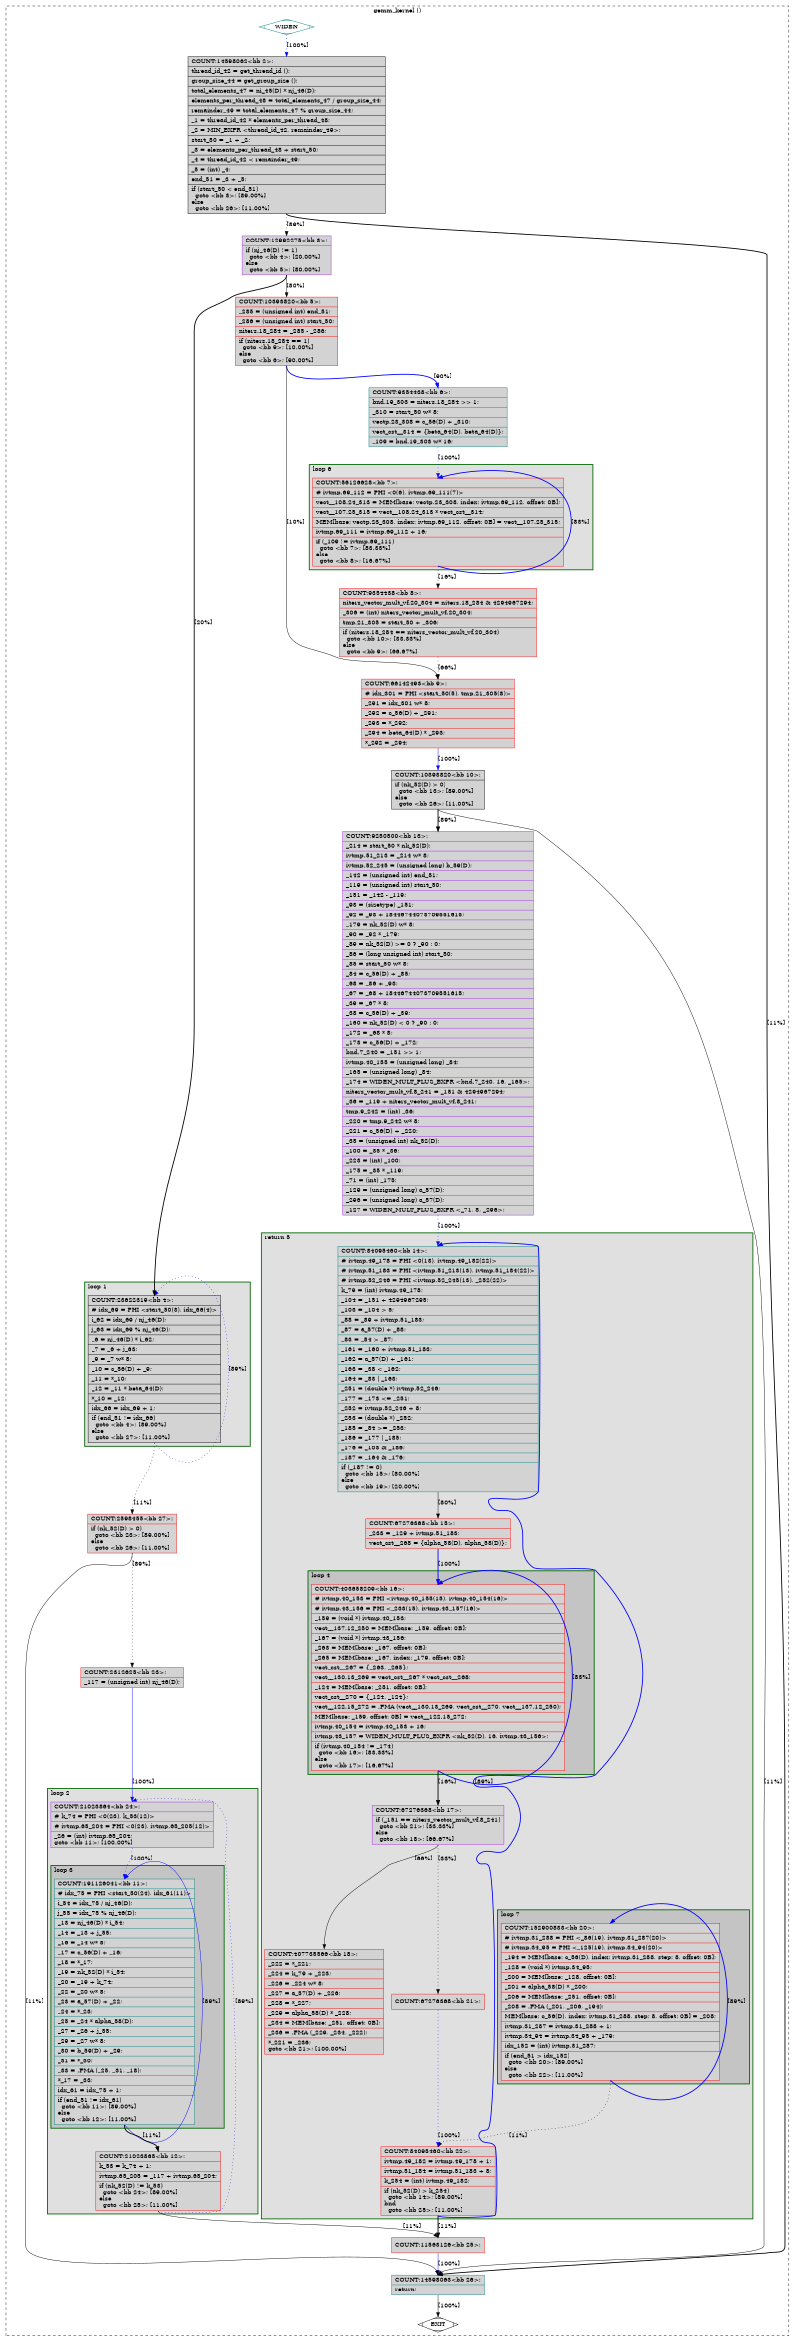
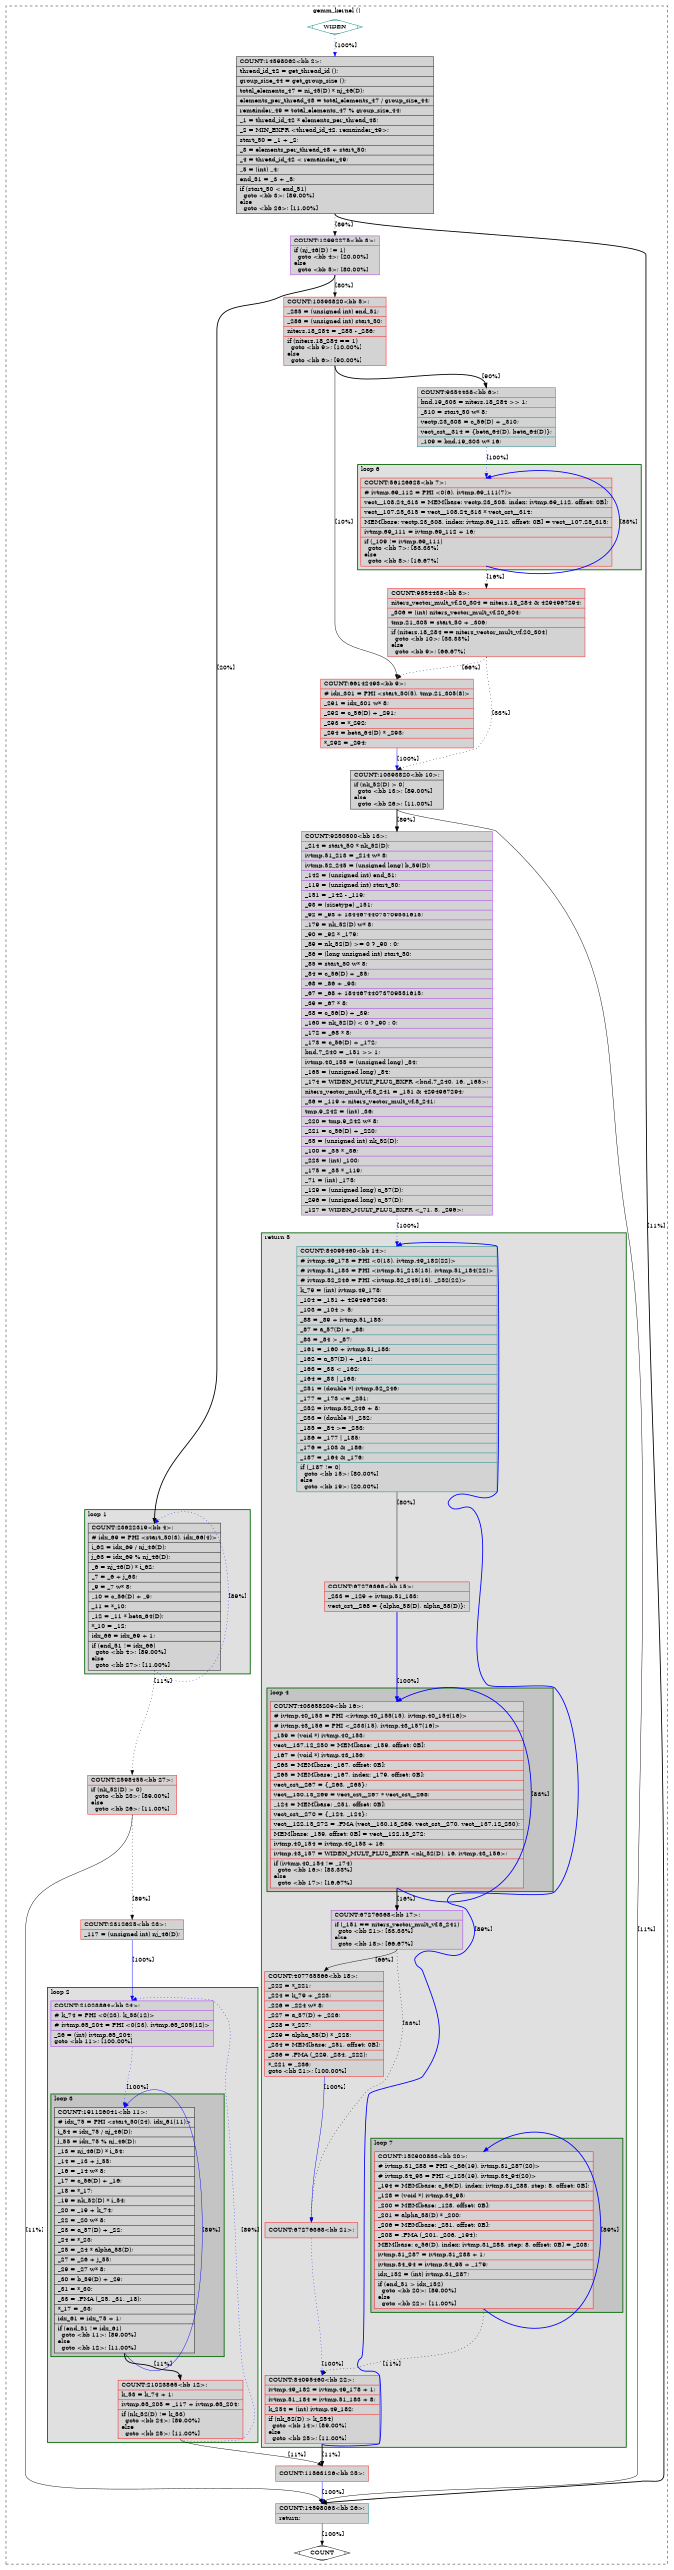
edge "COUNT:10393820<bb 5>:" -> "COUNT:9354438<bb 6>:": color blue -> black
edge "COUNT:9354438<bb 8>:" -> "COUNT:10393820<bb 10>:": added, label "[33%]"
node "COUNT:191126041<bb 11>:": color teal -> black
edge "COUNT:407735566<bb 18>:" -> "COUNT:67276368<bb 21>:": added, label "[100%]"
node "COUNT:84095460<bb 22>:": text "bnd" -> "else"
node "EXIT": label "EXIT" -> "COUNT"
